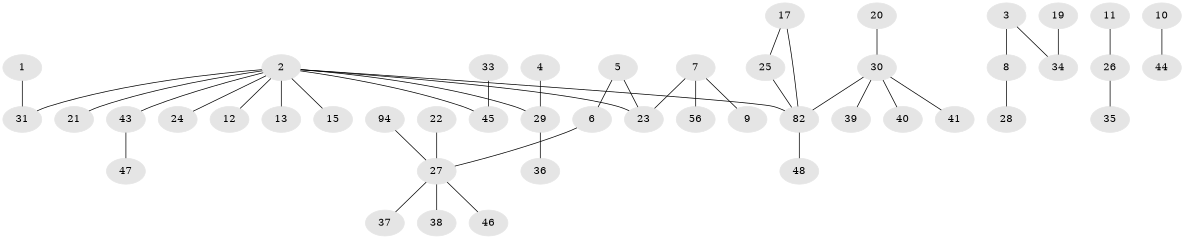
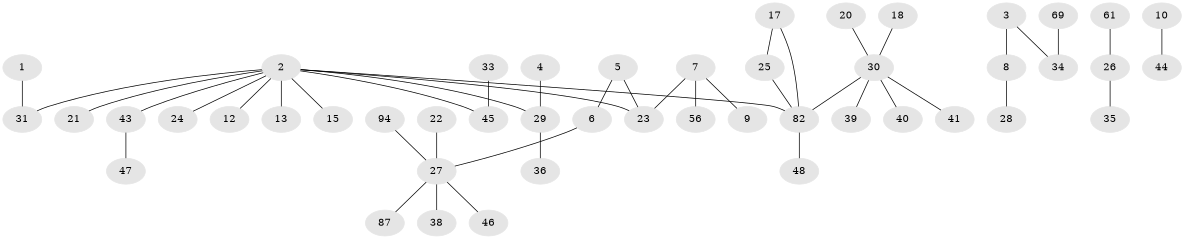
node "18": added
node "19": label "19" -> "69"
node "11": label "11" -> "61"
node "37": label "37" -> "87"
